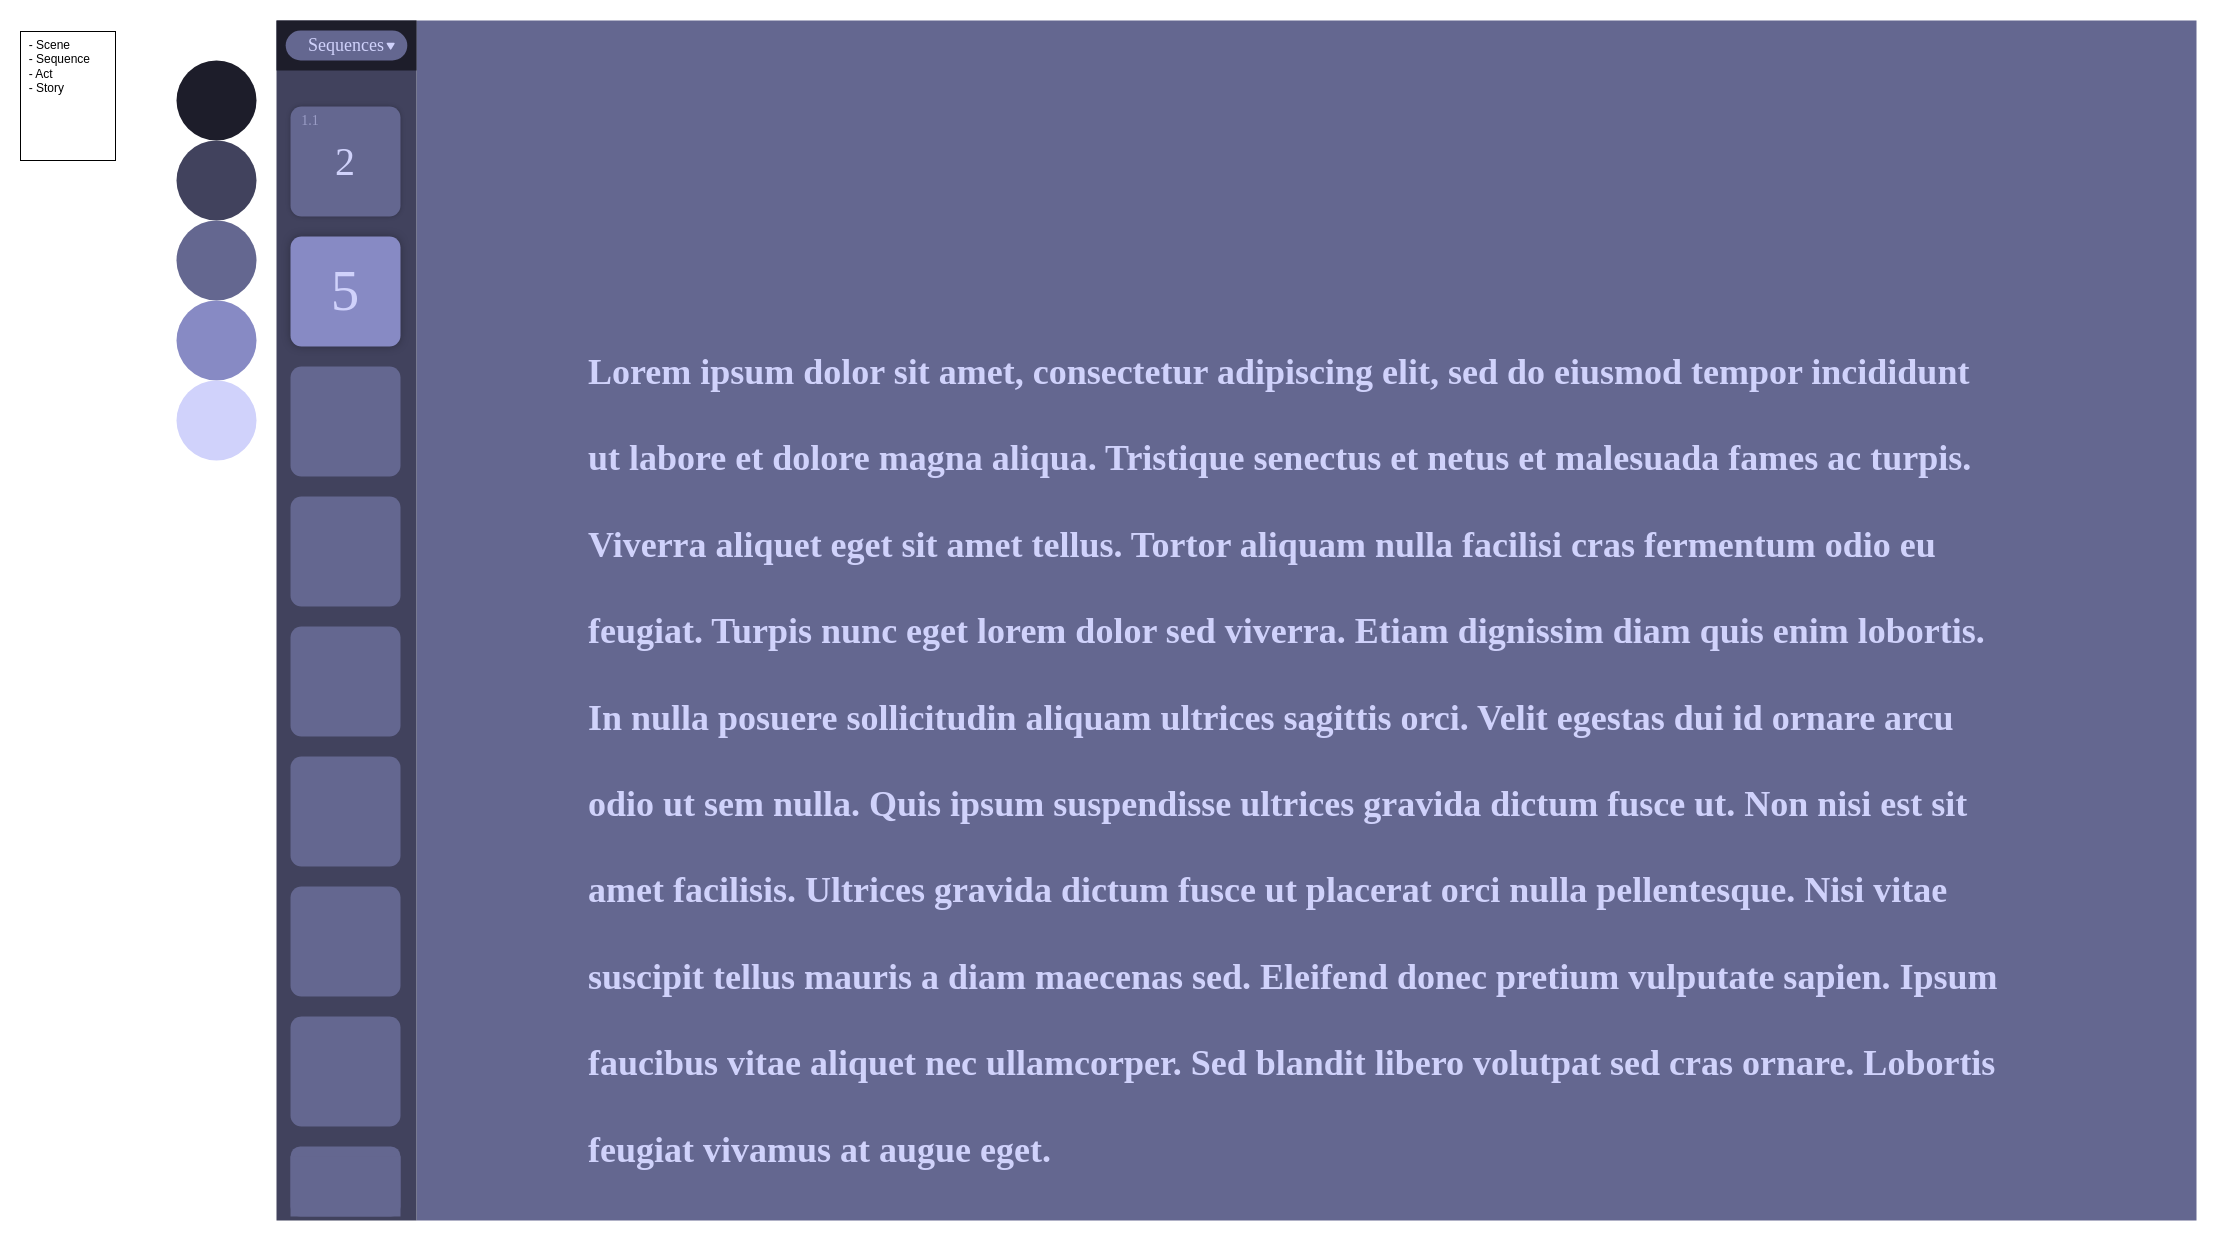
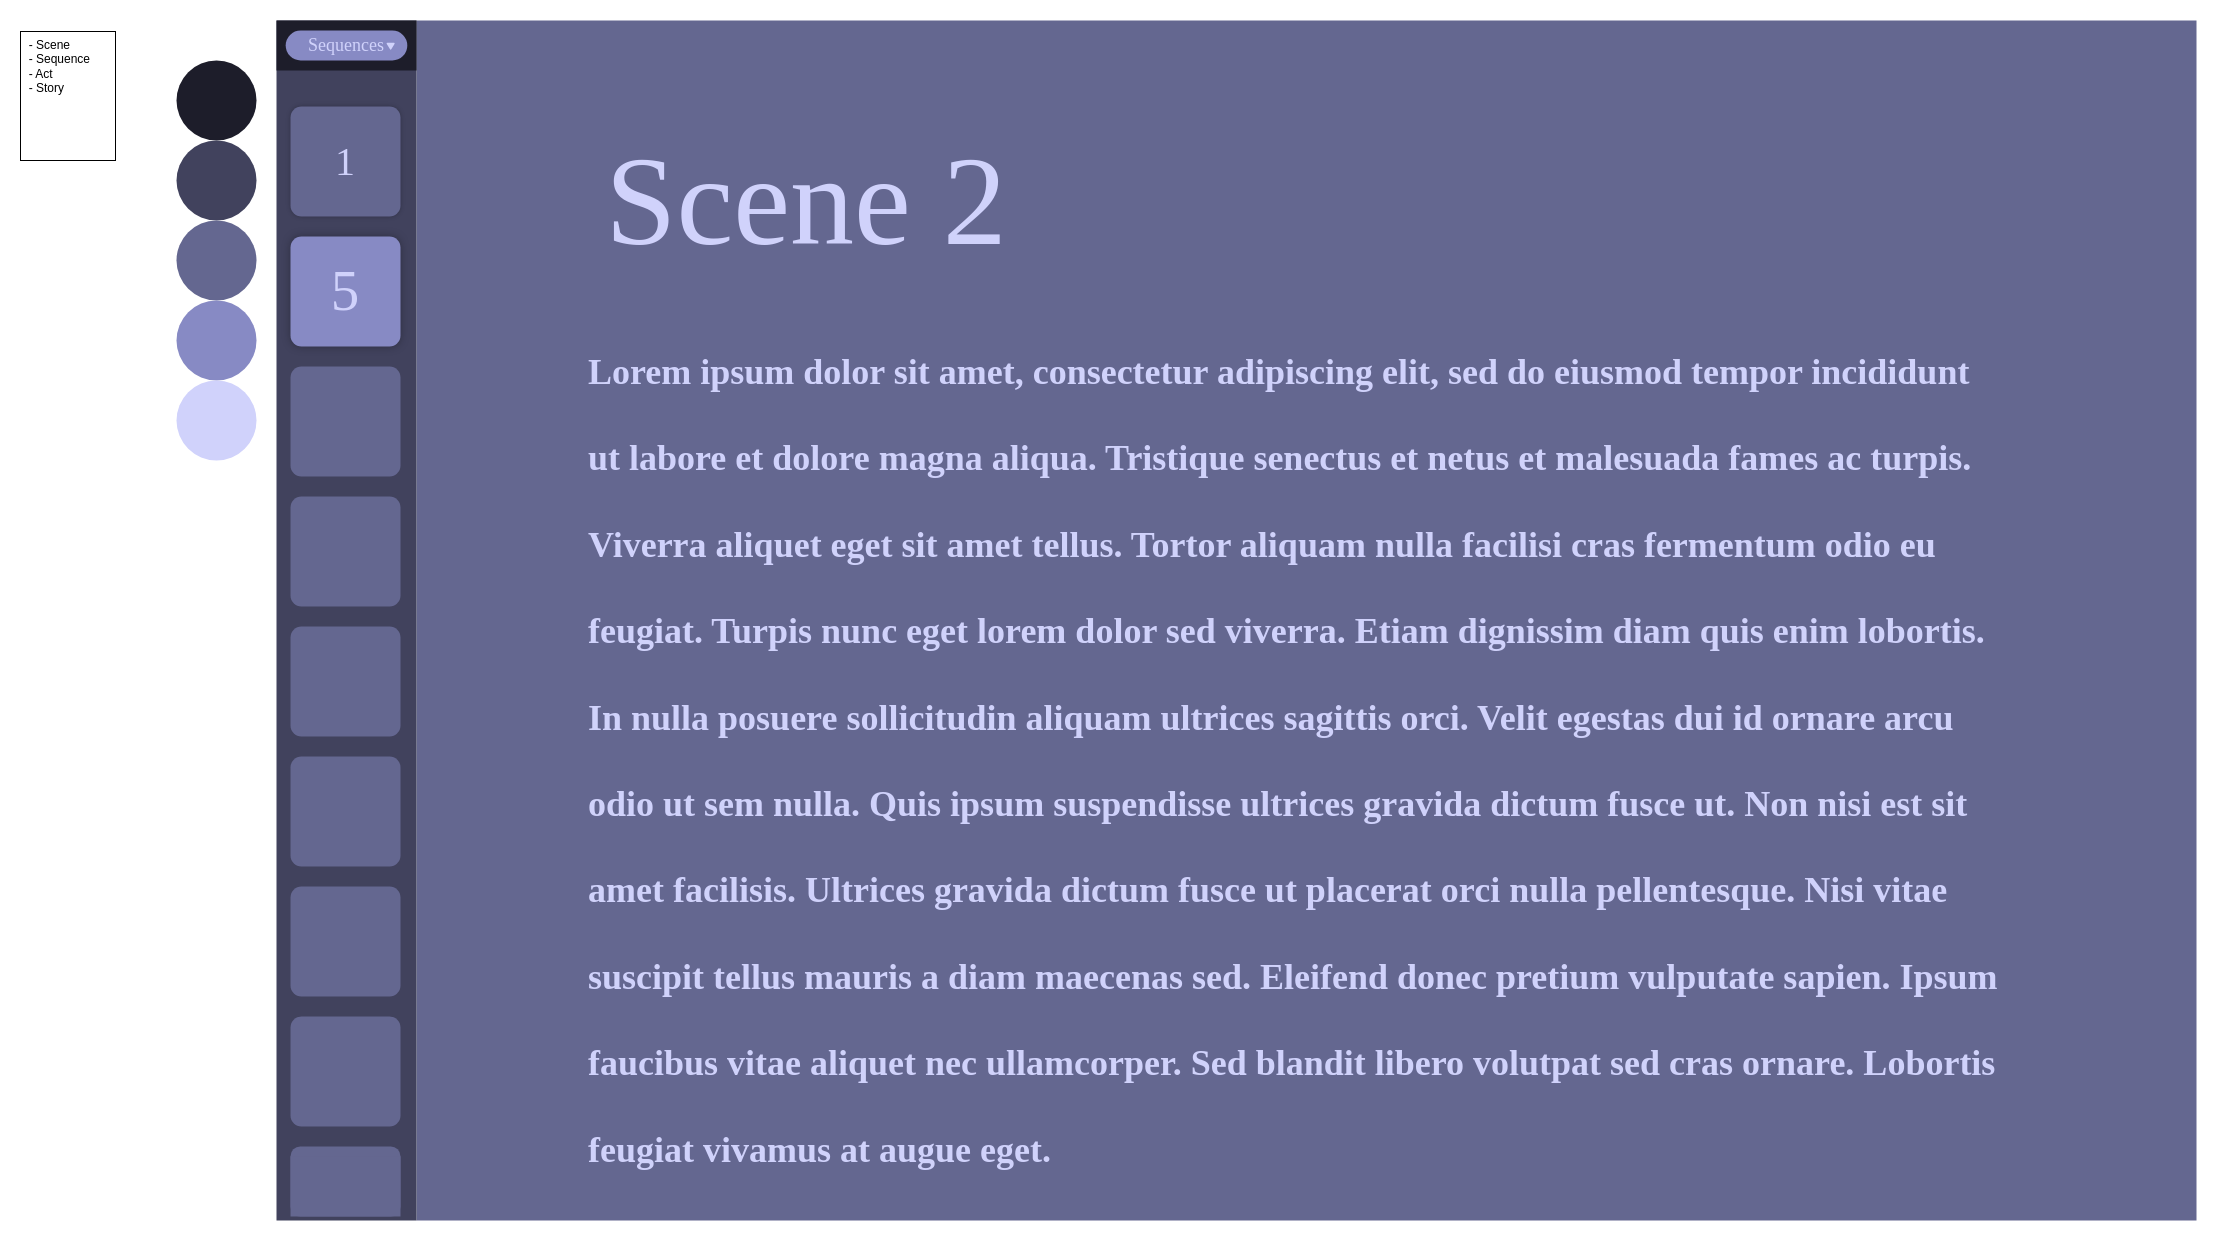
node "Sequences": fillcolor #646790 -> #878ac4
node "1.1": removed
node "2": label "2" -> "1"
node "Scene 2": added
